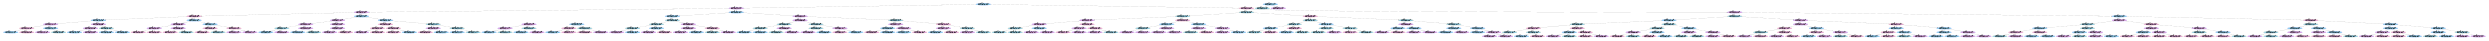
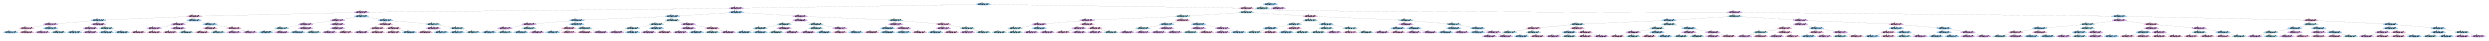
node "Node{data=[3620, 3620]}": added
